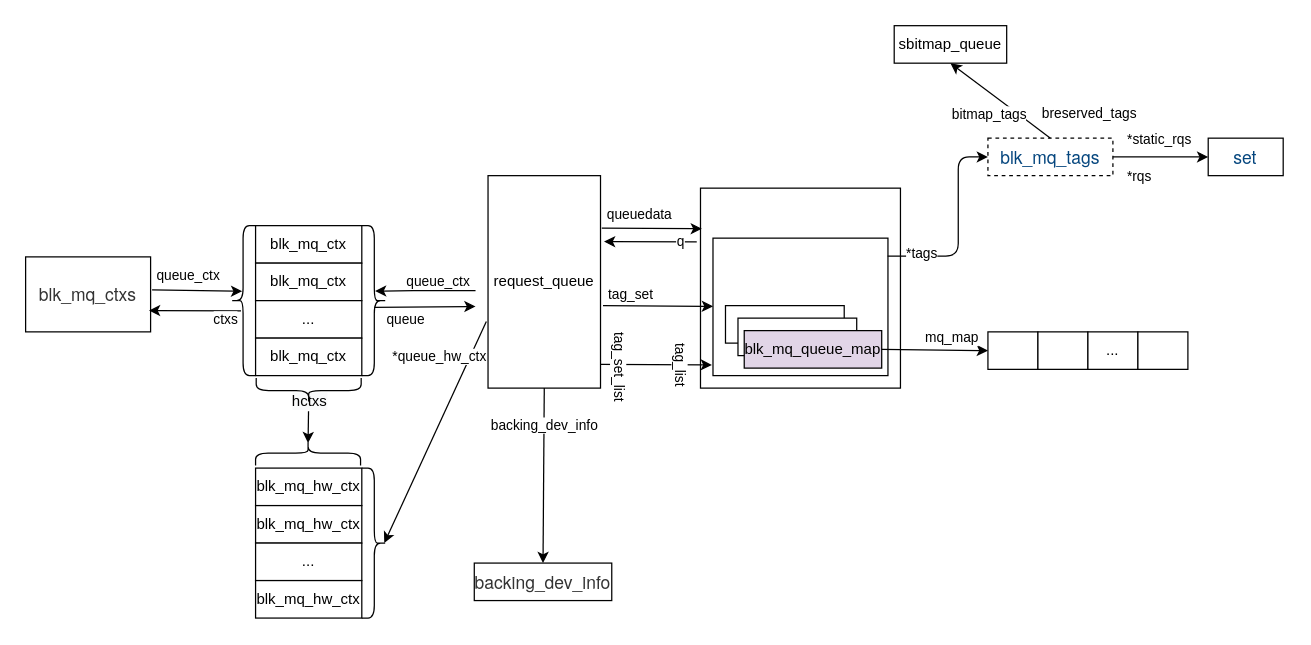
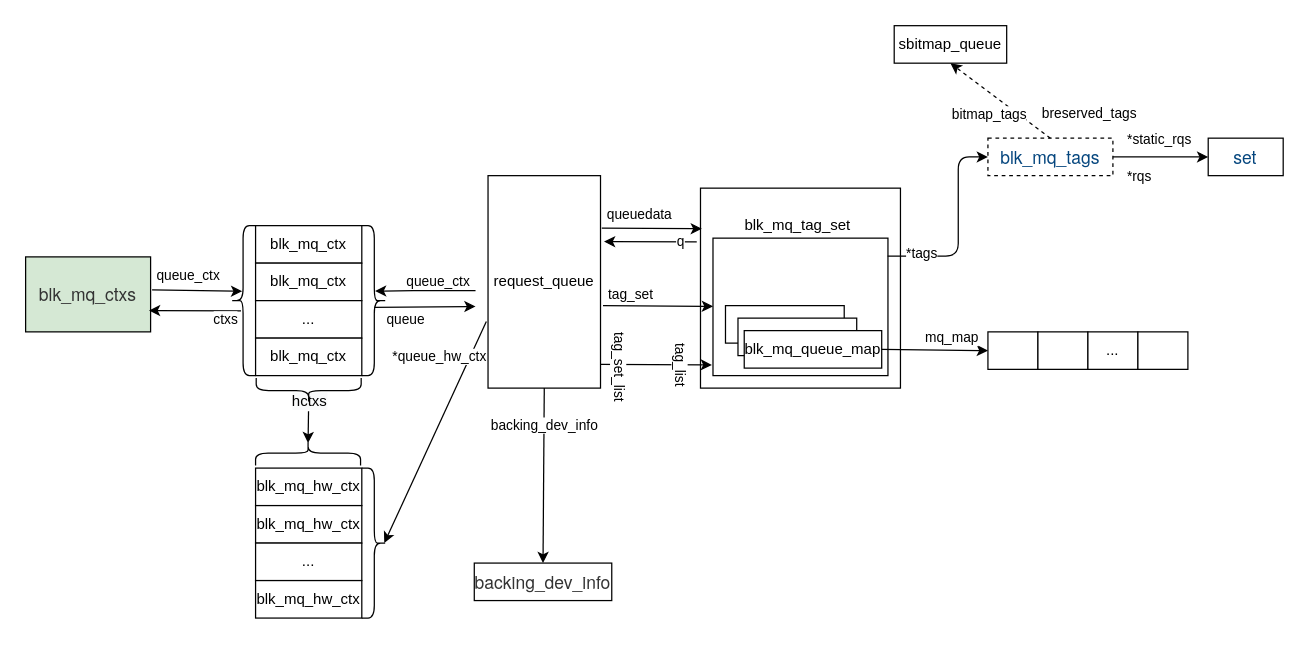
edge "blk_mq_tags" -> "sbitmap_queue": style solid -> dashed
node "blk_mq_tag_set": added
node "blk_mq_ctxs": fillcolor #ffffff -> #d5e8d4
node "blk_mq_queue_map": fillcolor #e1d5e7 -> #ffffff
